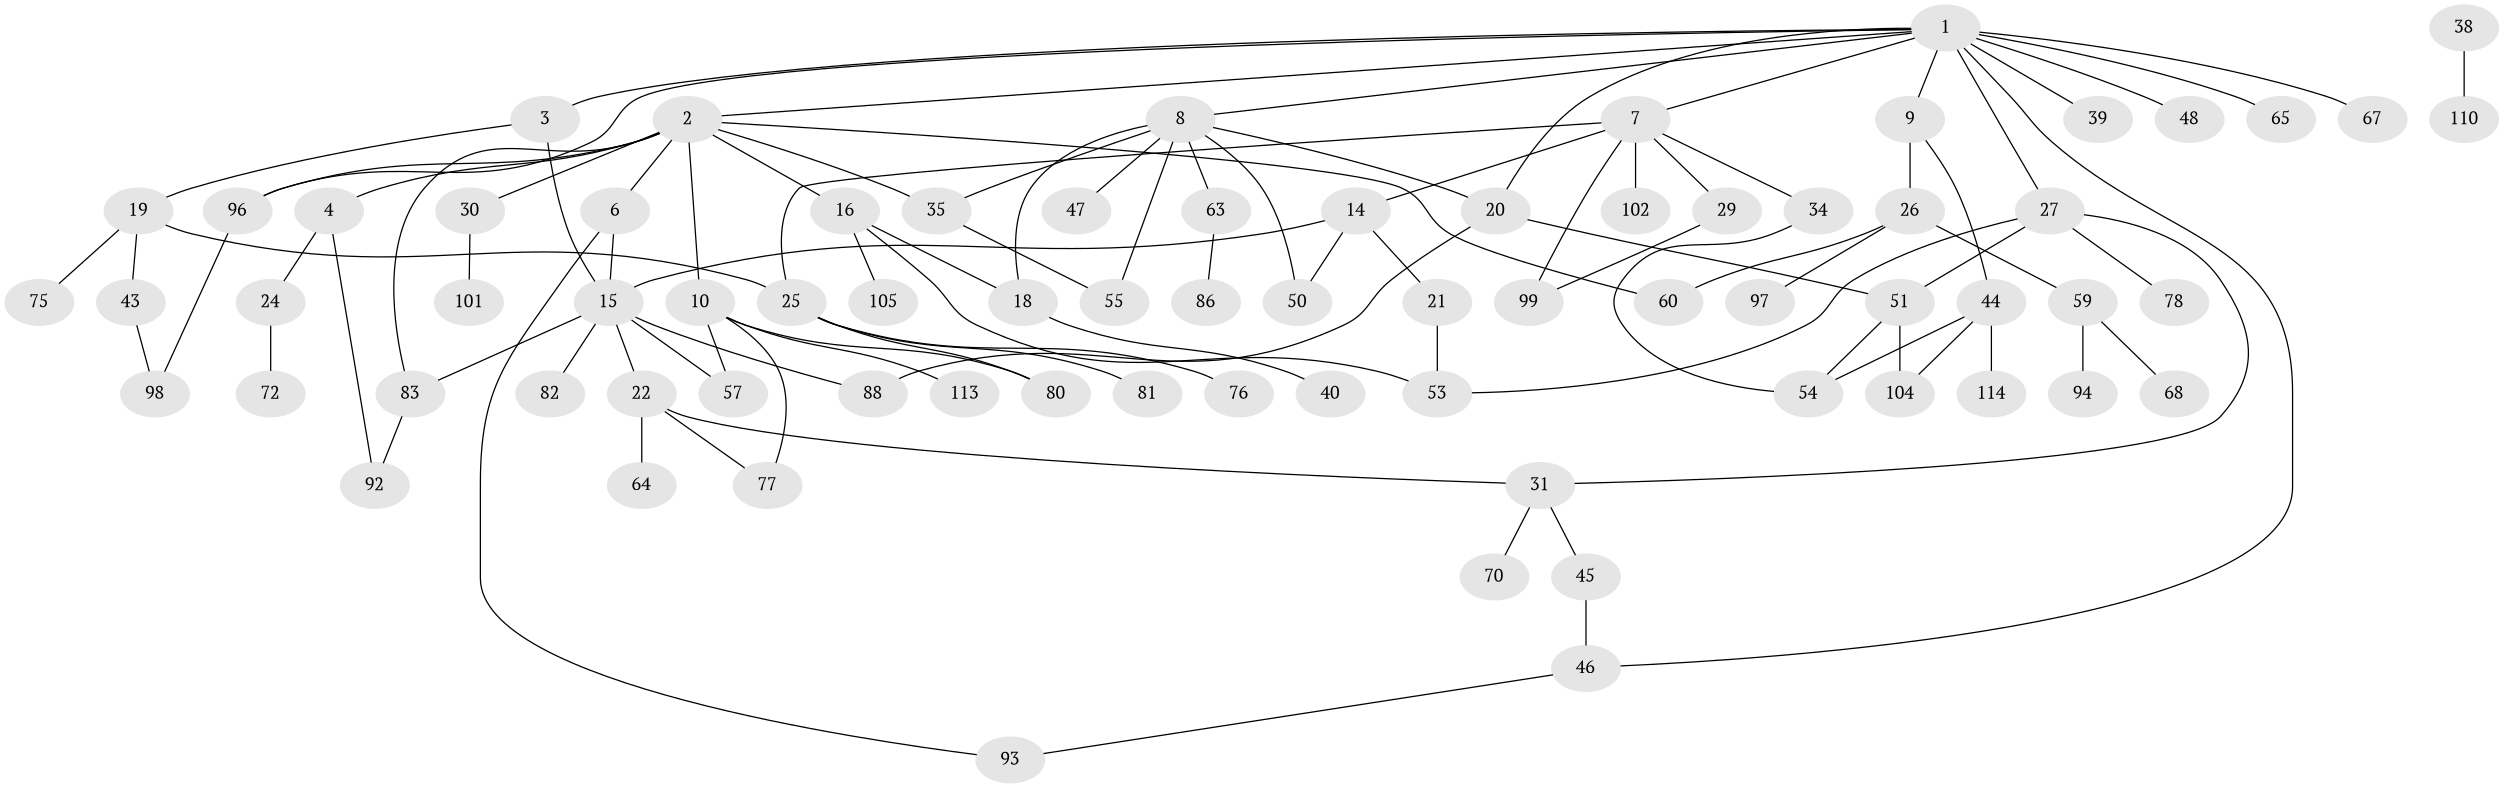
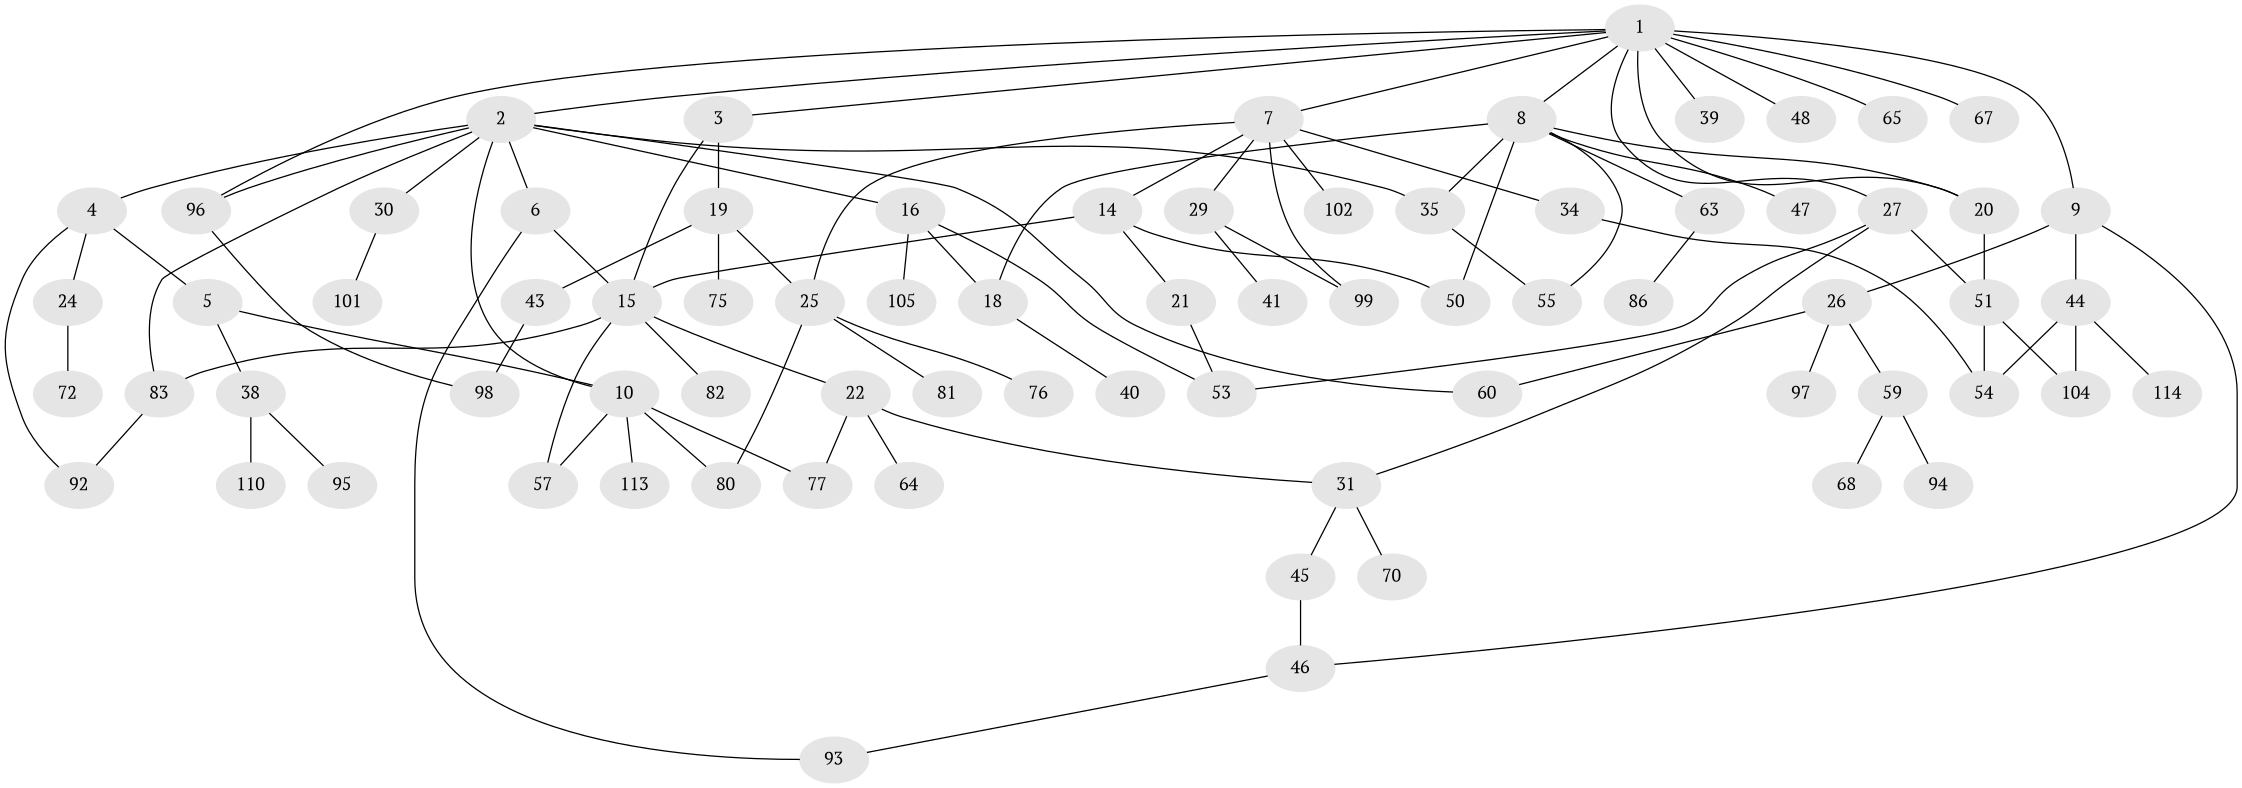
node "5": added
node "41": added
node "78": removed
node "88": removed
node "95": added
edge "1" -- "46": now "9" -- "46"
